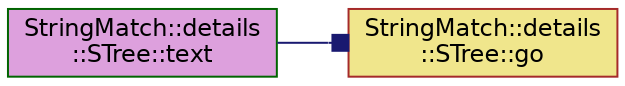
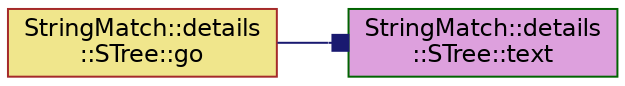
edge "StringMatch::details ::STree::text" -> "StringMatch::details ::STree::go": reversed
